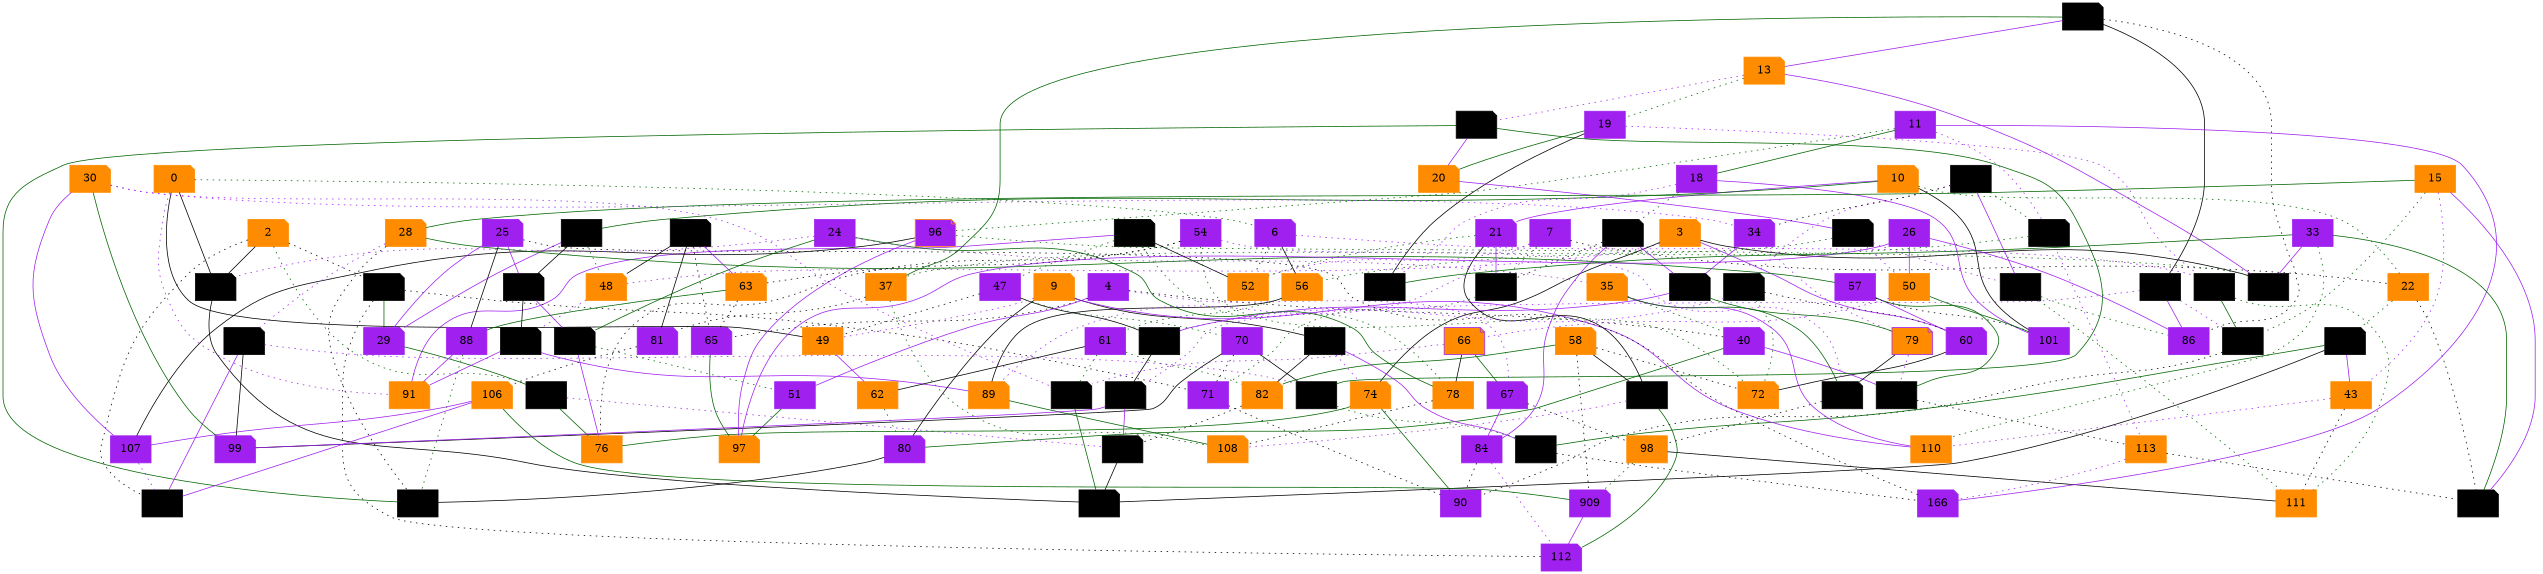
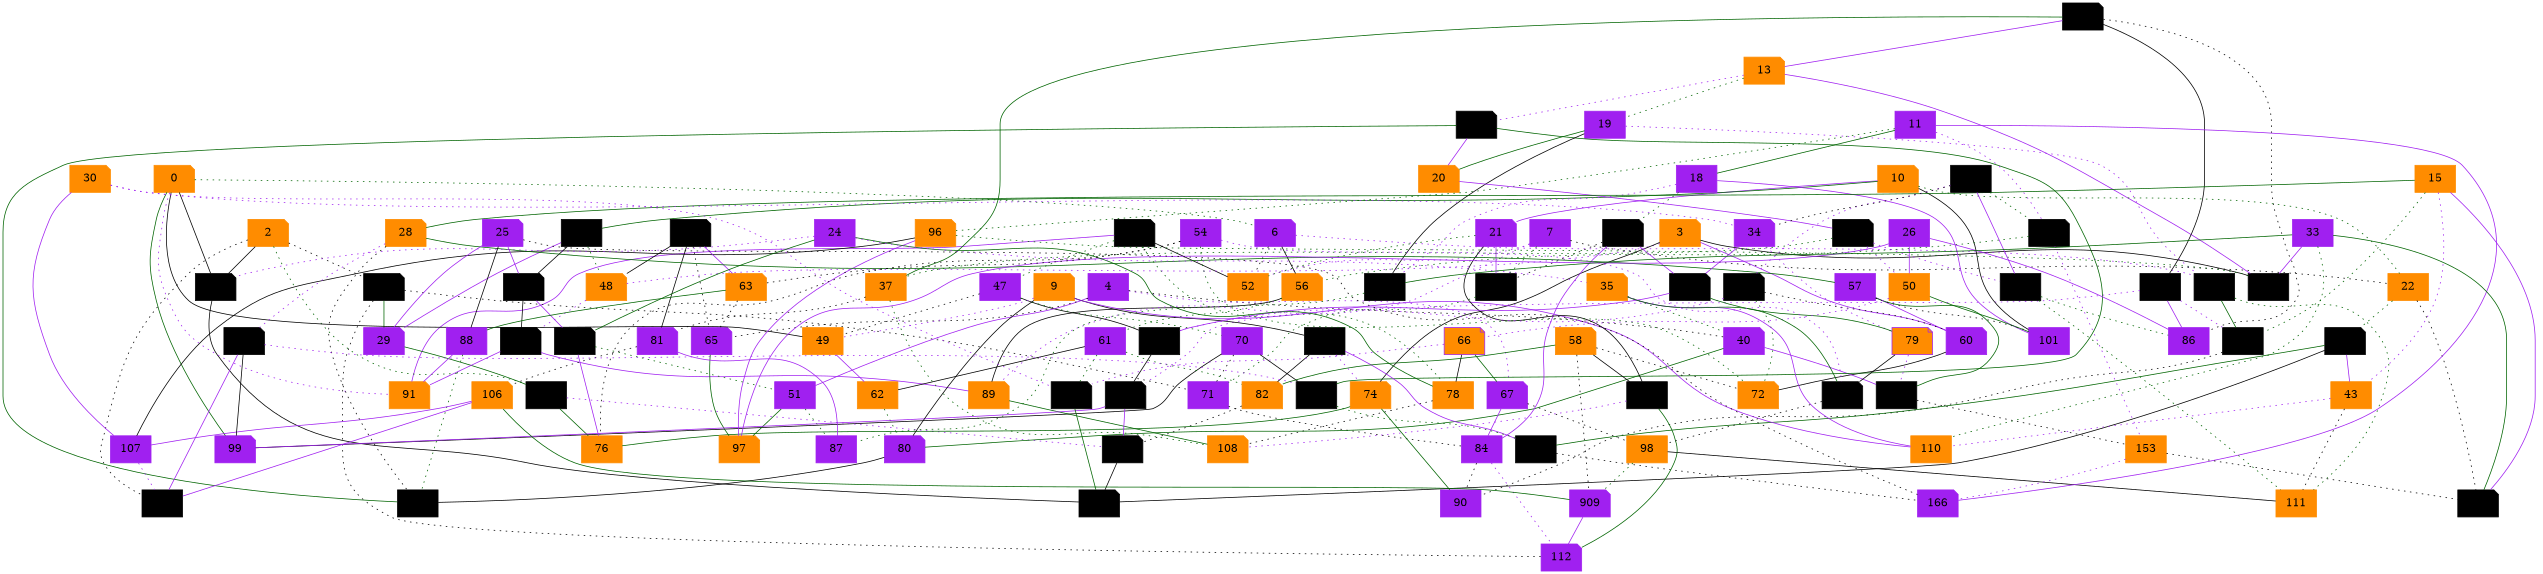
node "96": fillcolor purple -> darkorange
edge "30" -- "99": now "0" -- "99"
node "87": added
node "113": label "113" -> "153"
edge "71" -- "90": now "71" -- "84"
